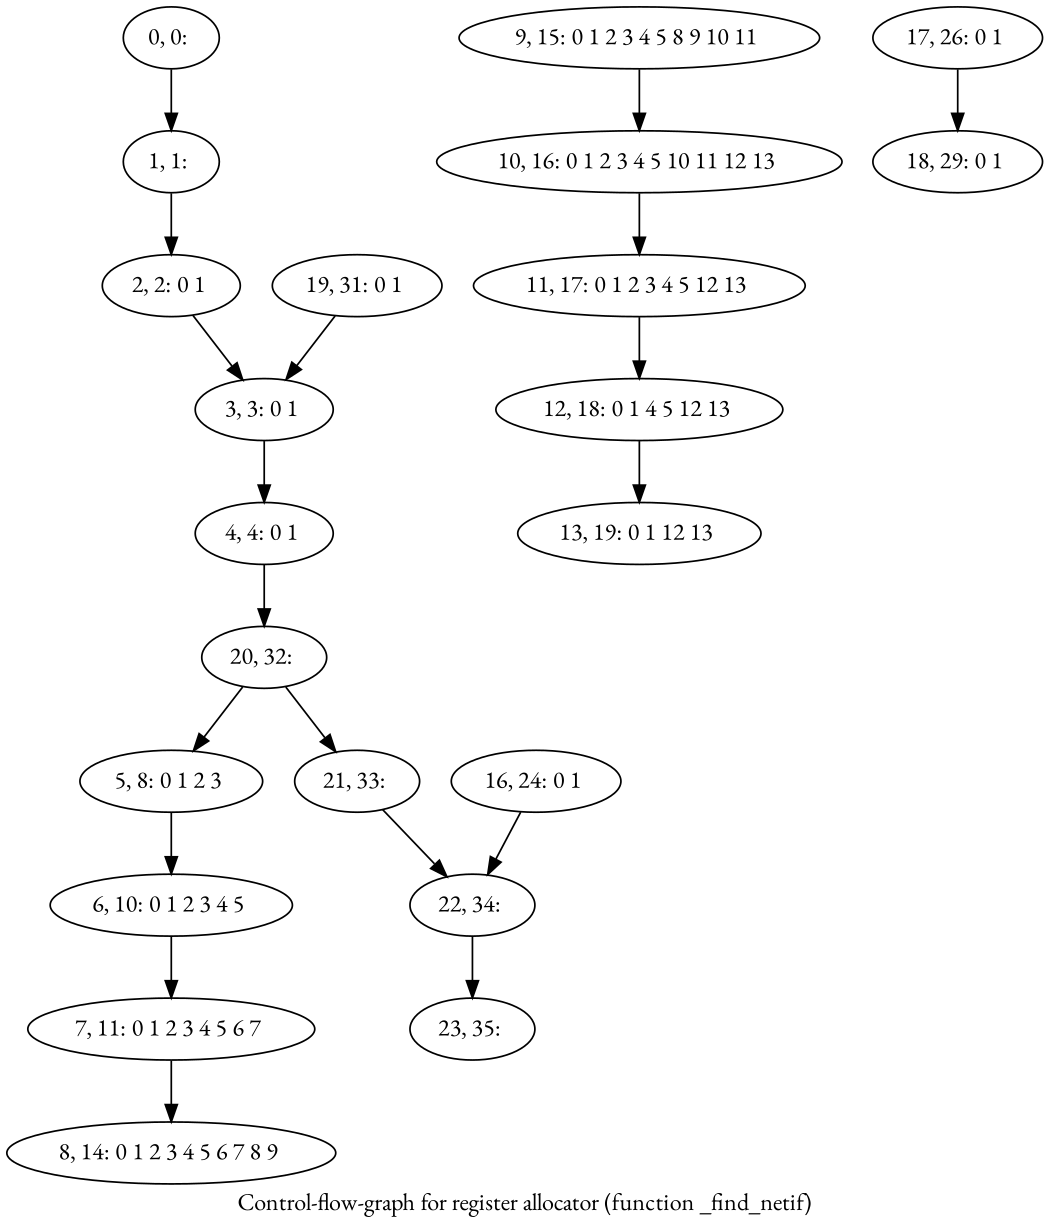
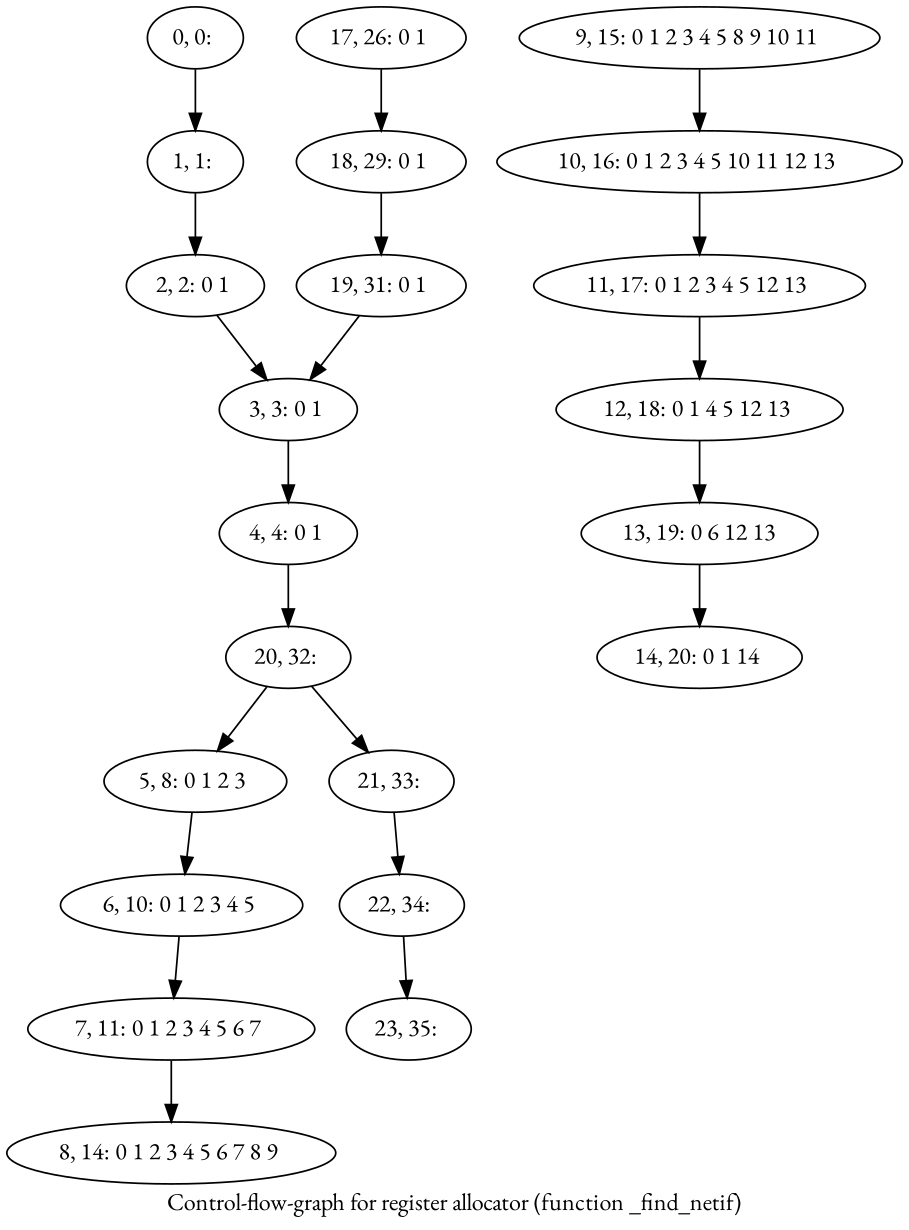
edge "18, 29: 0 1" -> "19, 31: 0 1": added
node "13, 19: 0 1 12 13": label "13, 19: 0 1 12 13" -> "13, 19: 0 6 12 13"
node "14, 20: 0 1 14": added
node "16, 24: 0 1": removed
